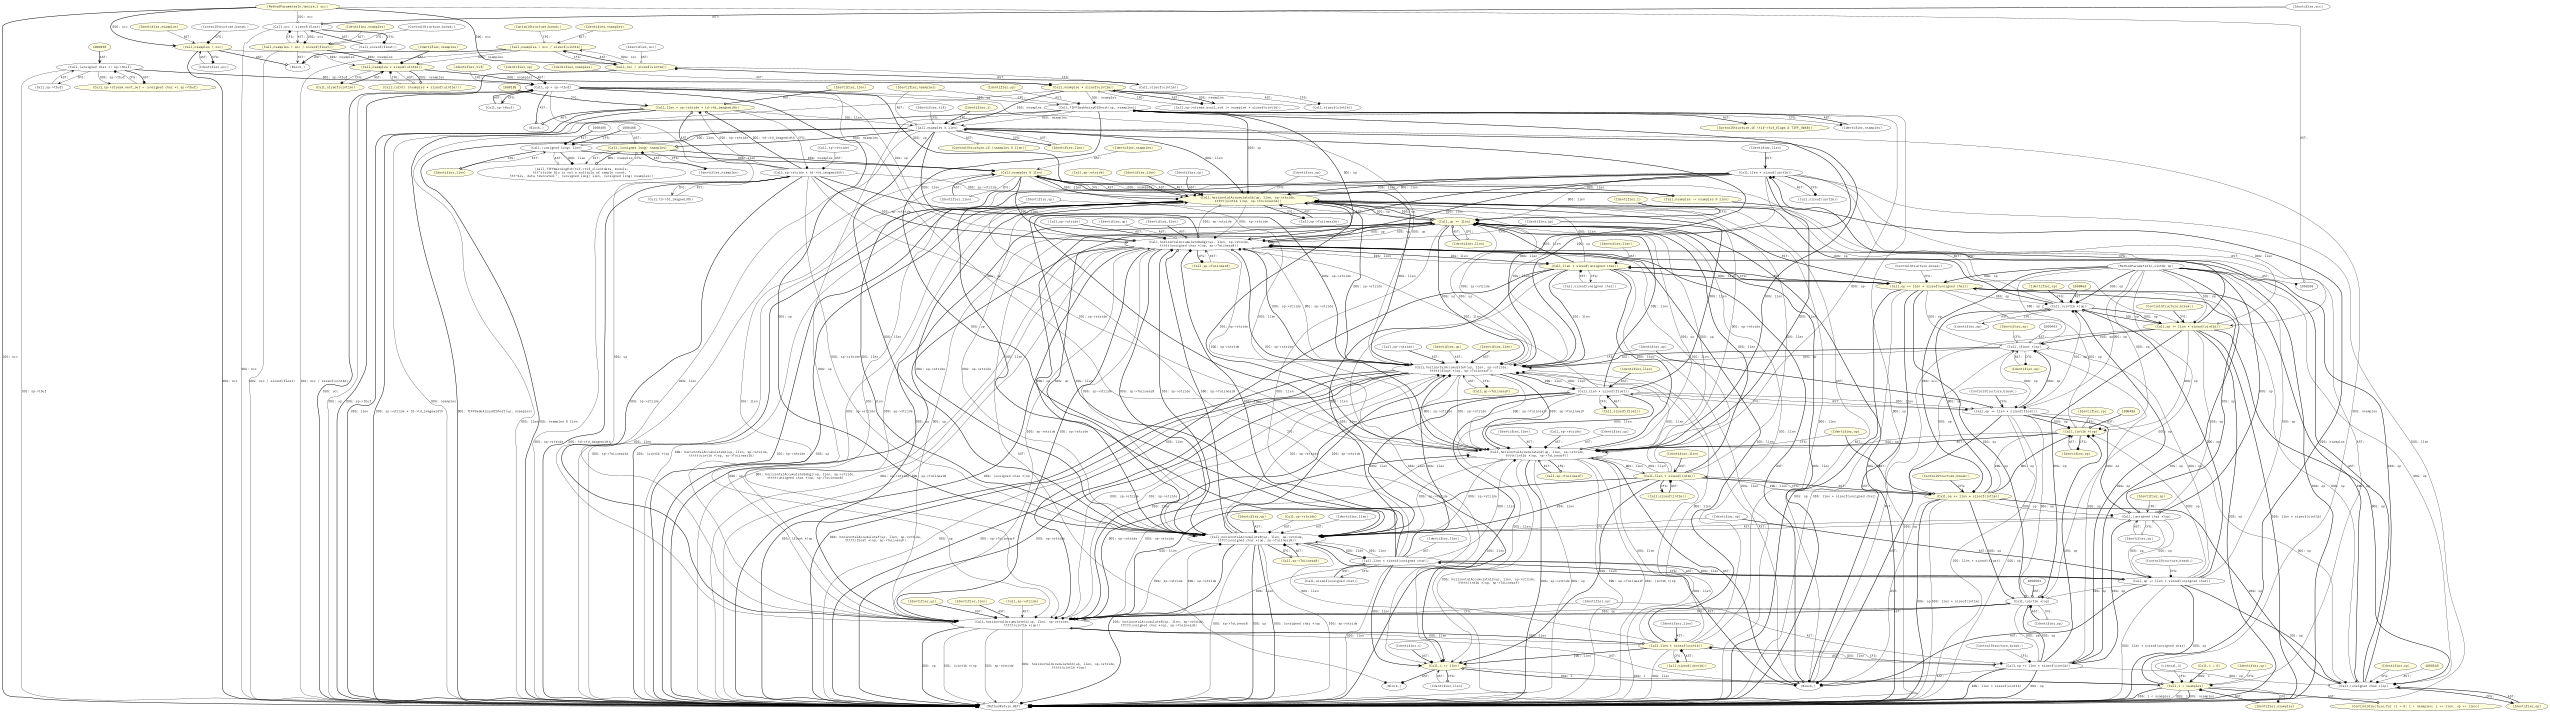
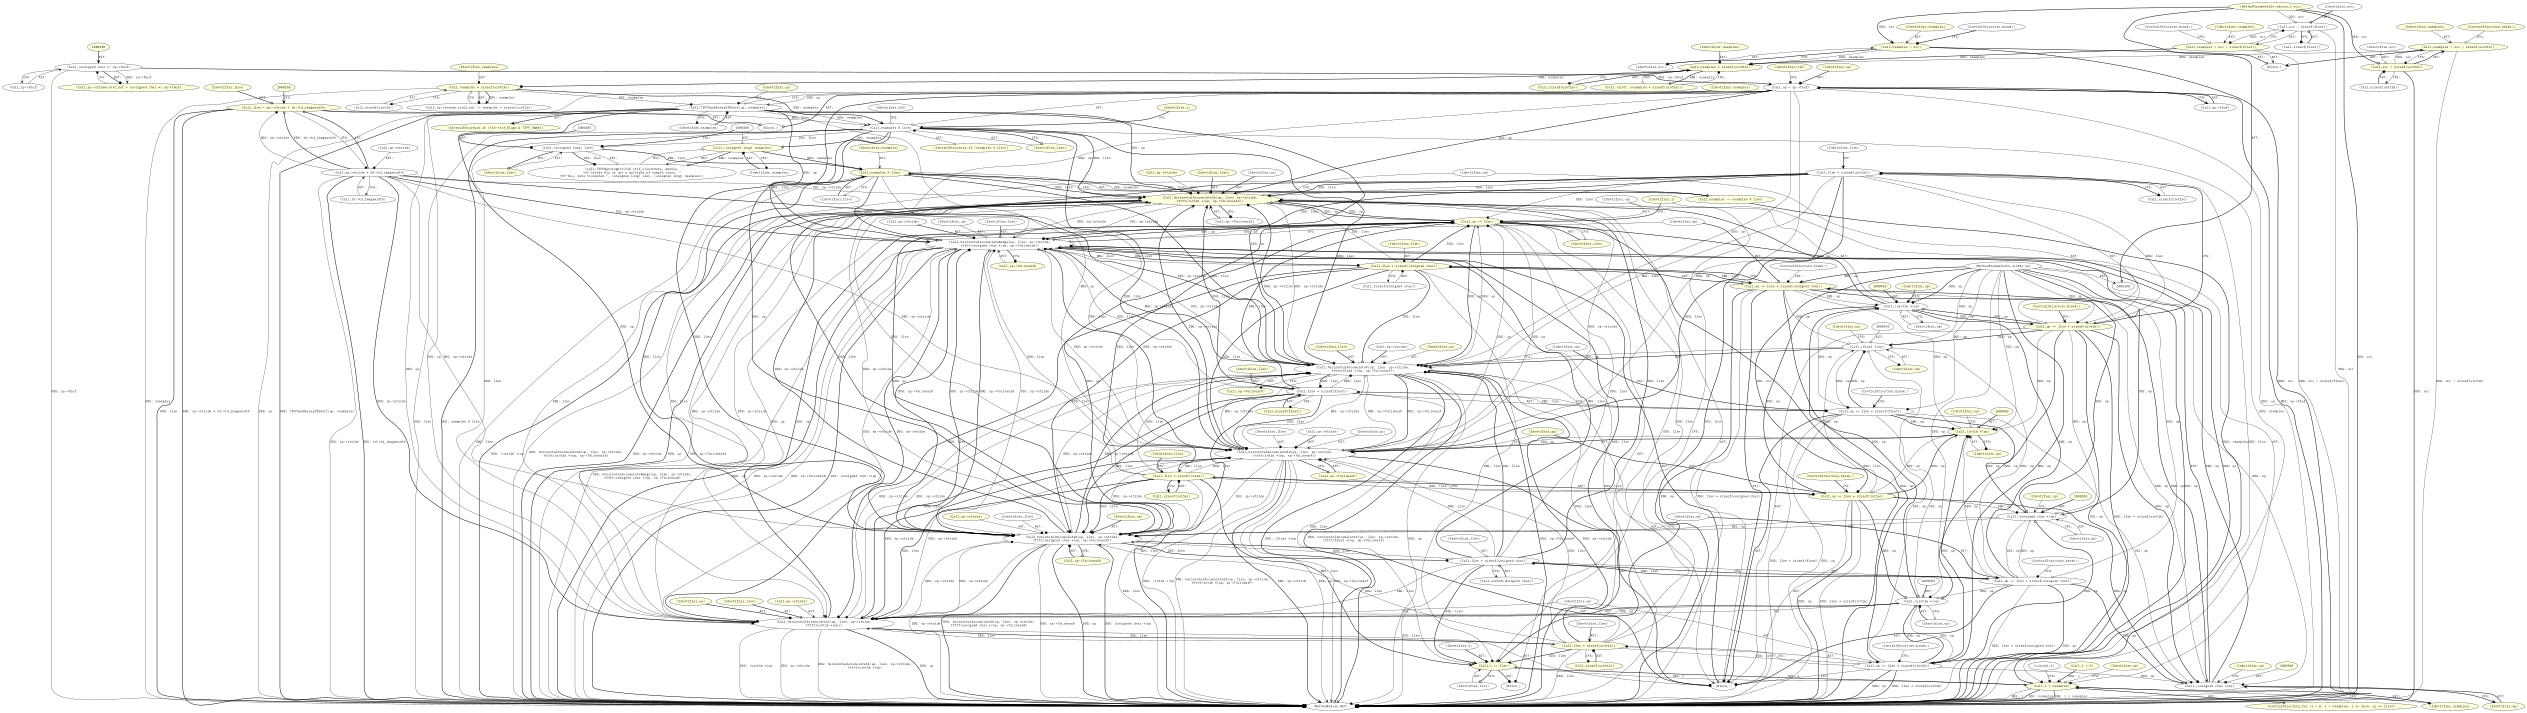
edge "(MethodParameterIn,tmsize_t occ)" -> "1000108": style solid -> bold
edge "(MethodParameterIn,uint8* op)" -> "1000108": arrowhead box -> vee
edge "(Call,op += llen * sizeof(float))" -> "(Call,llen * sizeof(float))": arrowhead vee -> box
node "1000520": added
